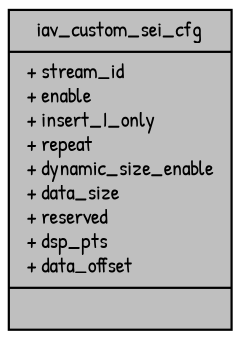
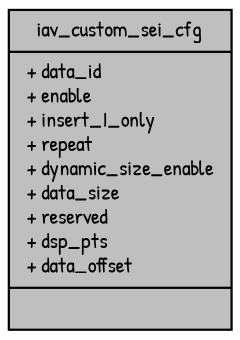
node "iav_custom_sei_cfg": text "+ stream_id" -> "+ data_id"
